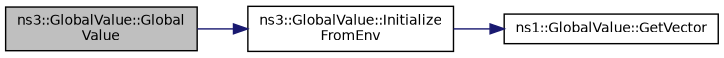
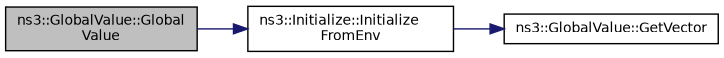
node "ns3::GlobalValue::Initialize FromEnv": label "ns3::GlobalValue::Initialize FromEnv" -> "ns3::Initialize::Initialize FromEnv"
node "ns1::GlobalValue::GetVector": label "ns1::GlobalValue::GetVector" -> "ns3::GlobalValue::GetVector"
